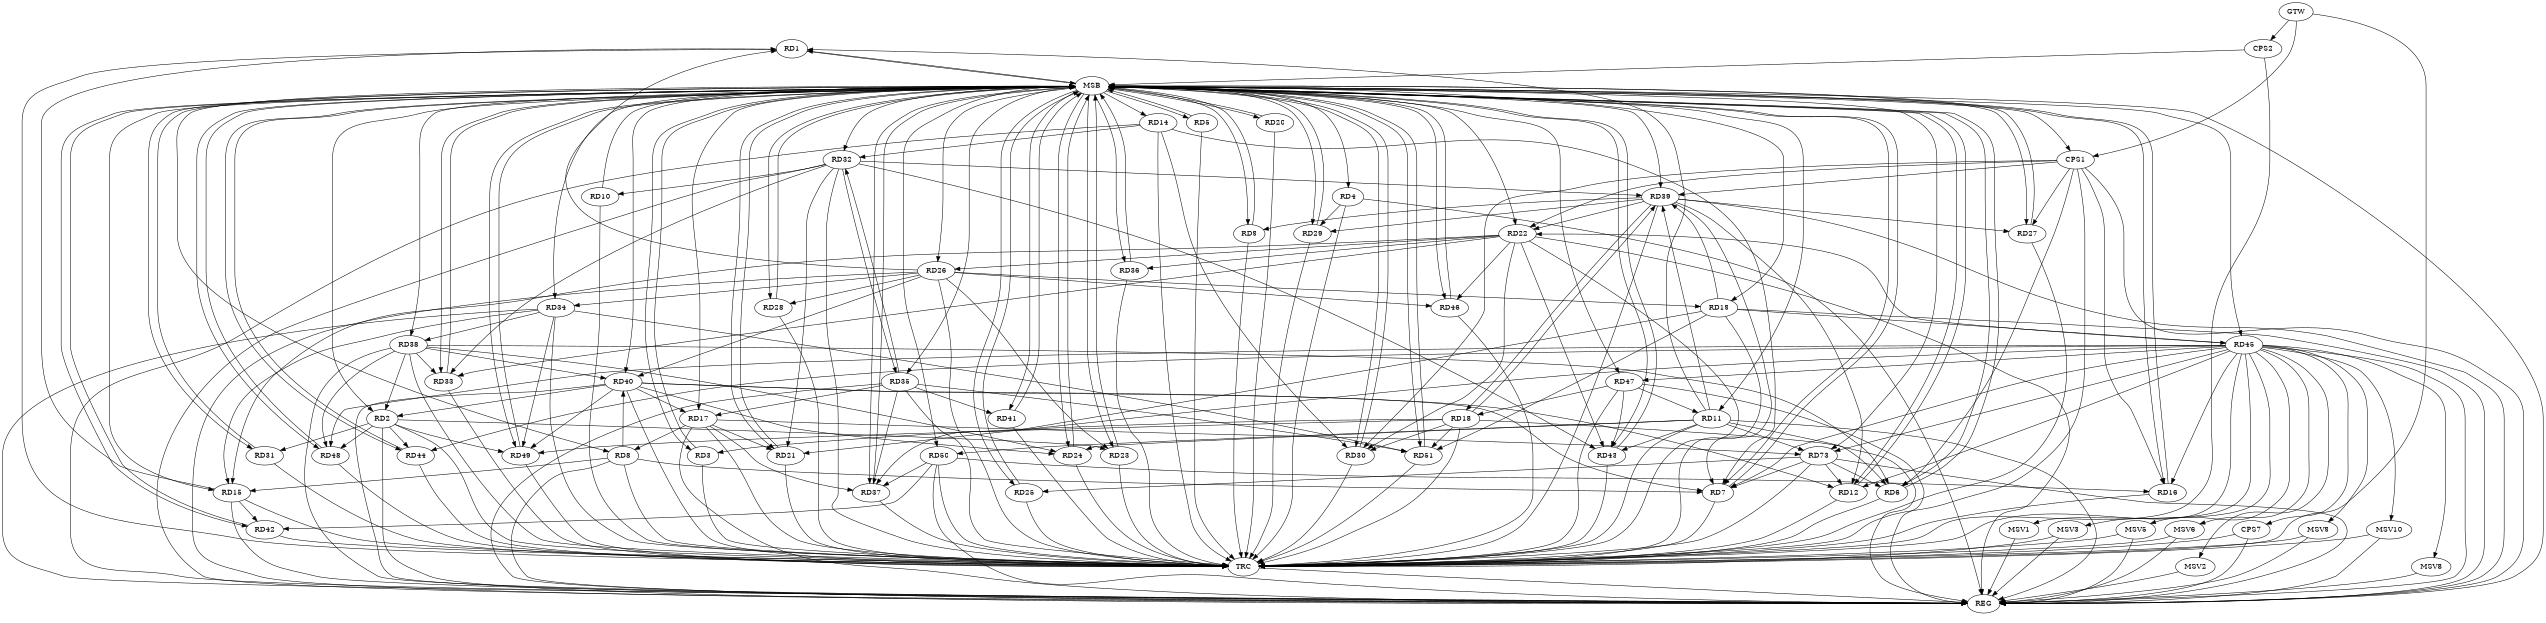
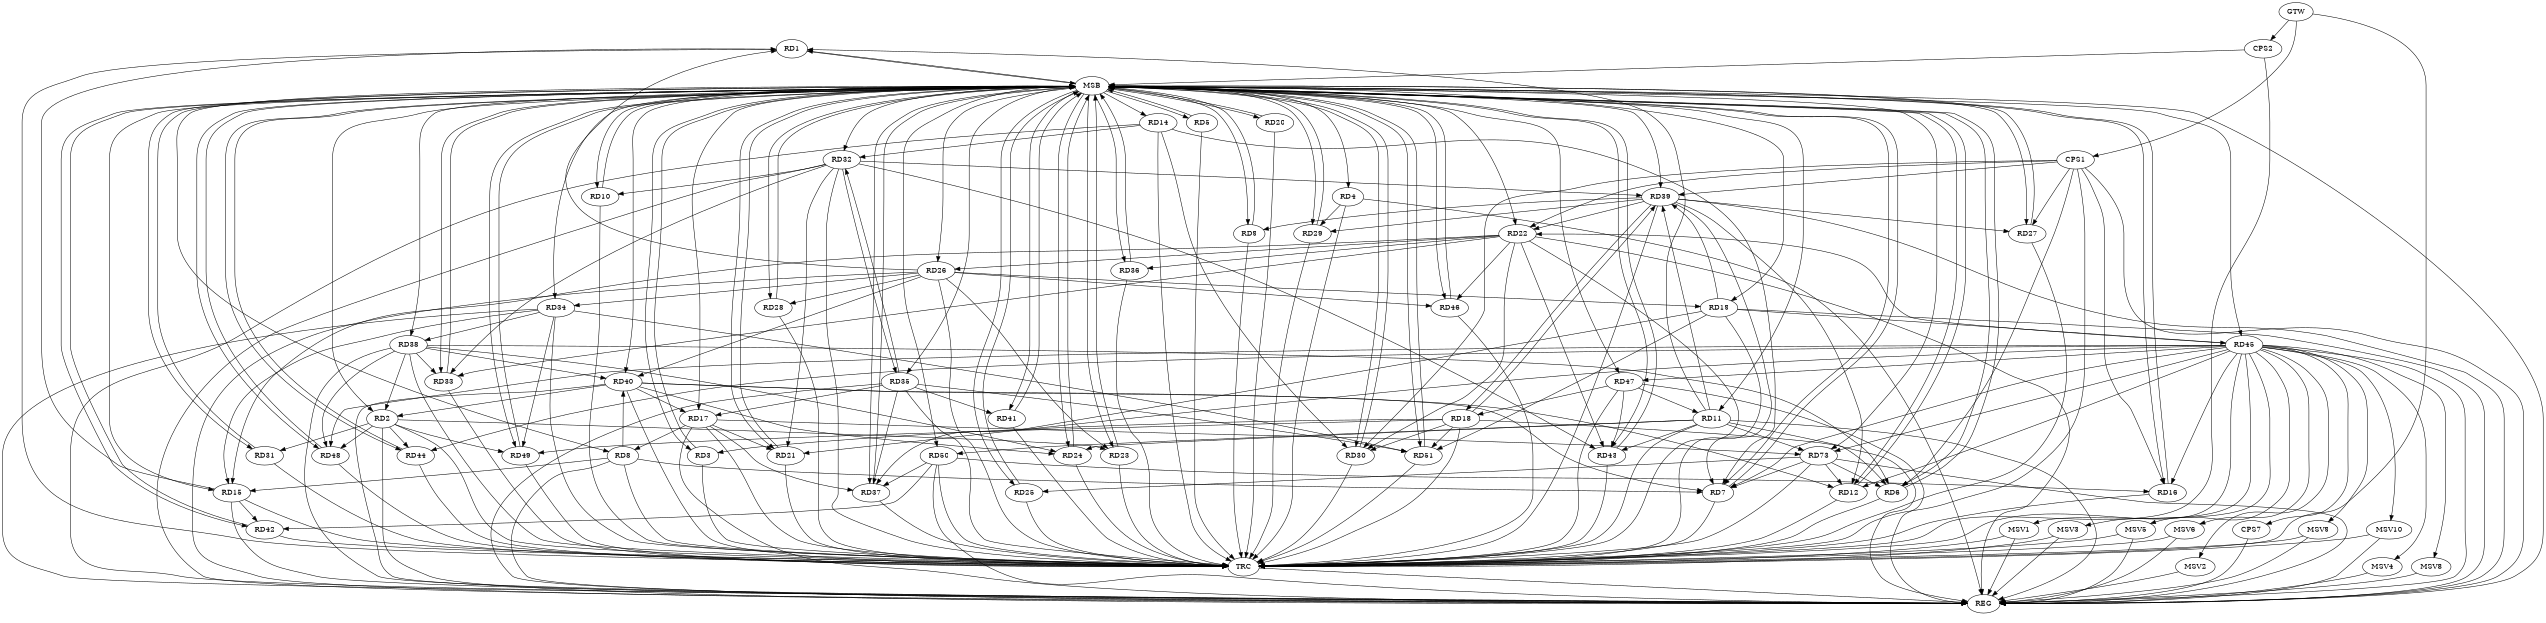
edge "MSB" -> "CPS1": now "MSB" -> "RD10"
edge "RD40" -> "RD49": removed
edge "CPS7" -> "TRC": now "MSV1" -> "TRC"
node "MSV4": added
